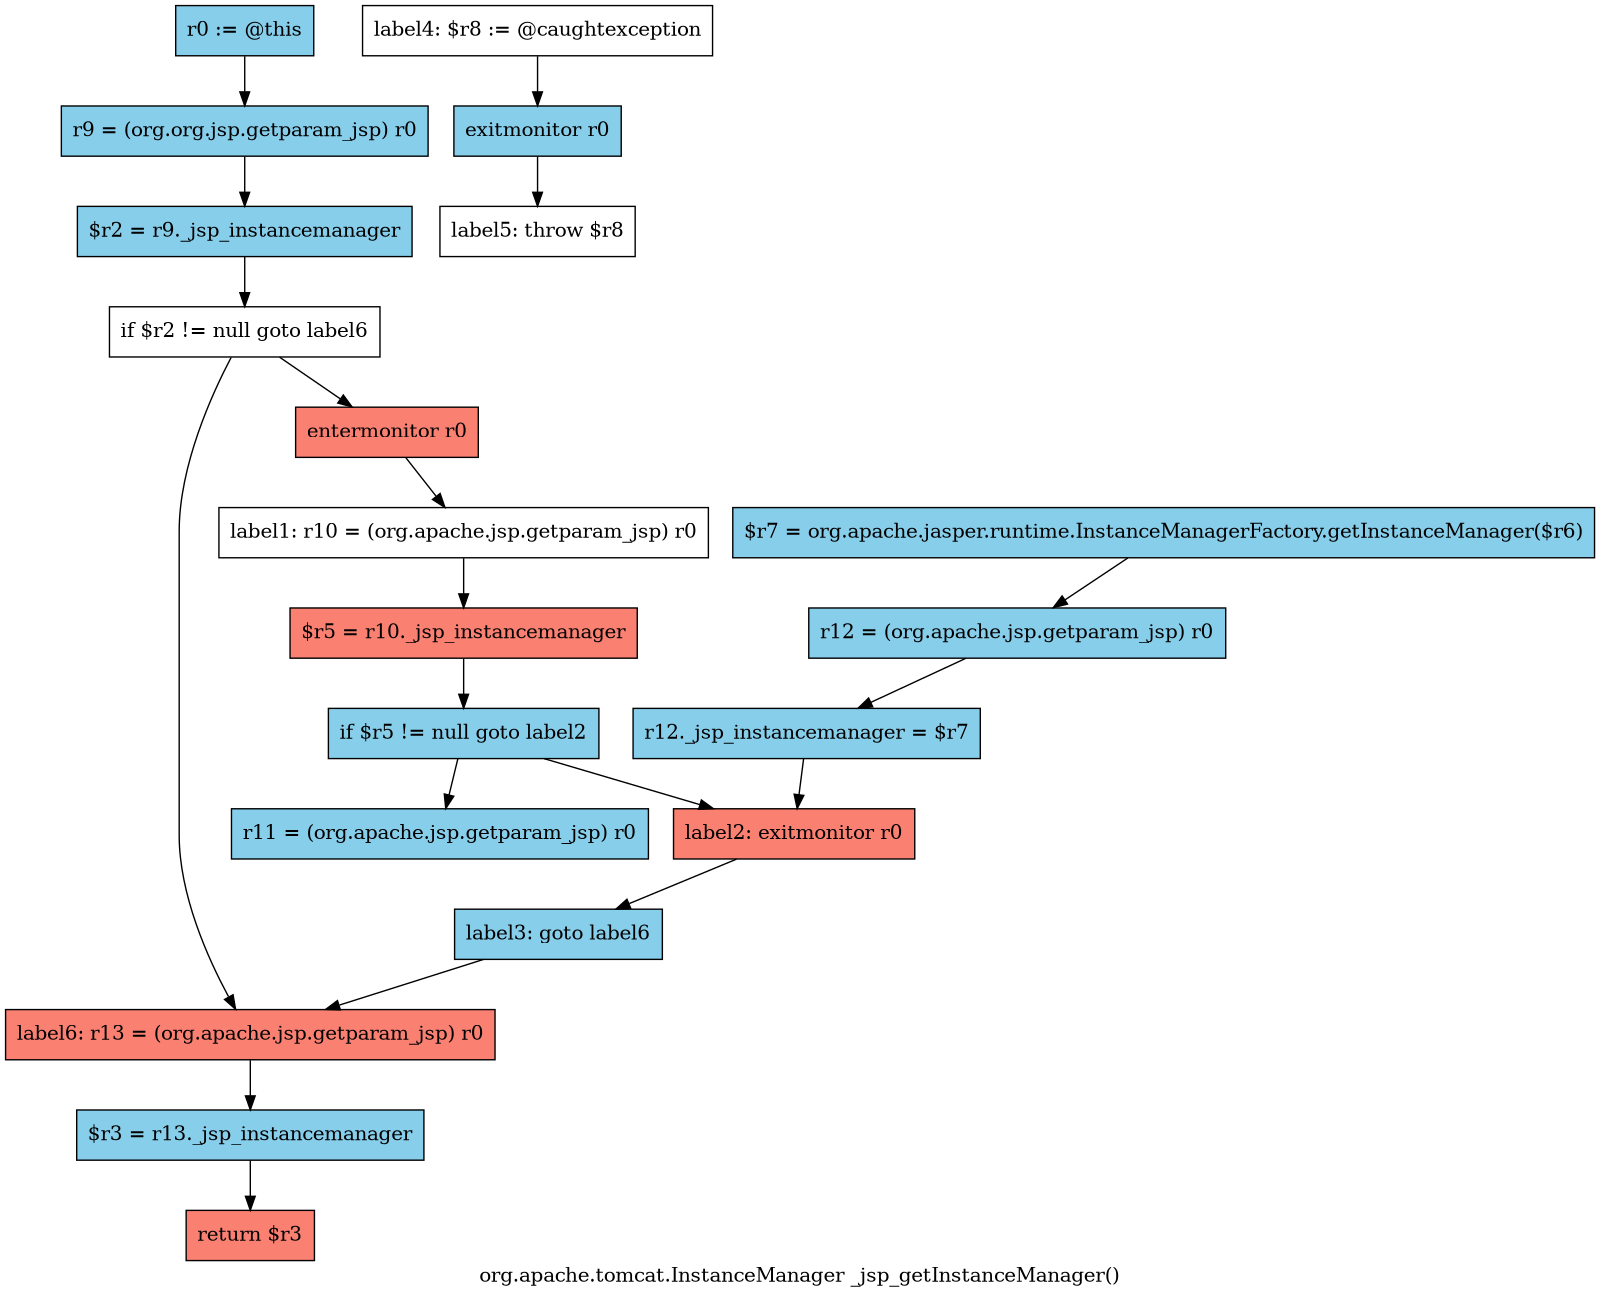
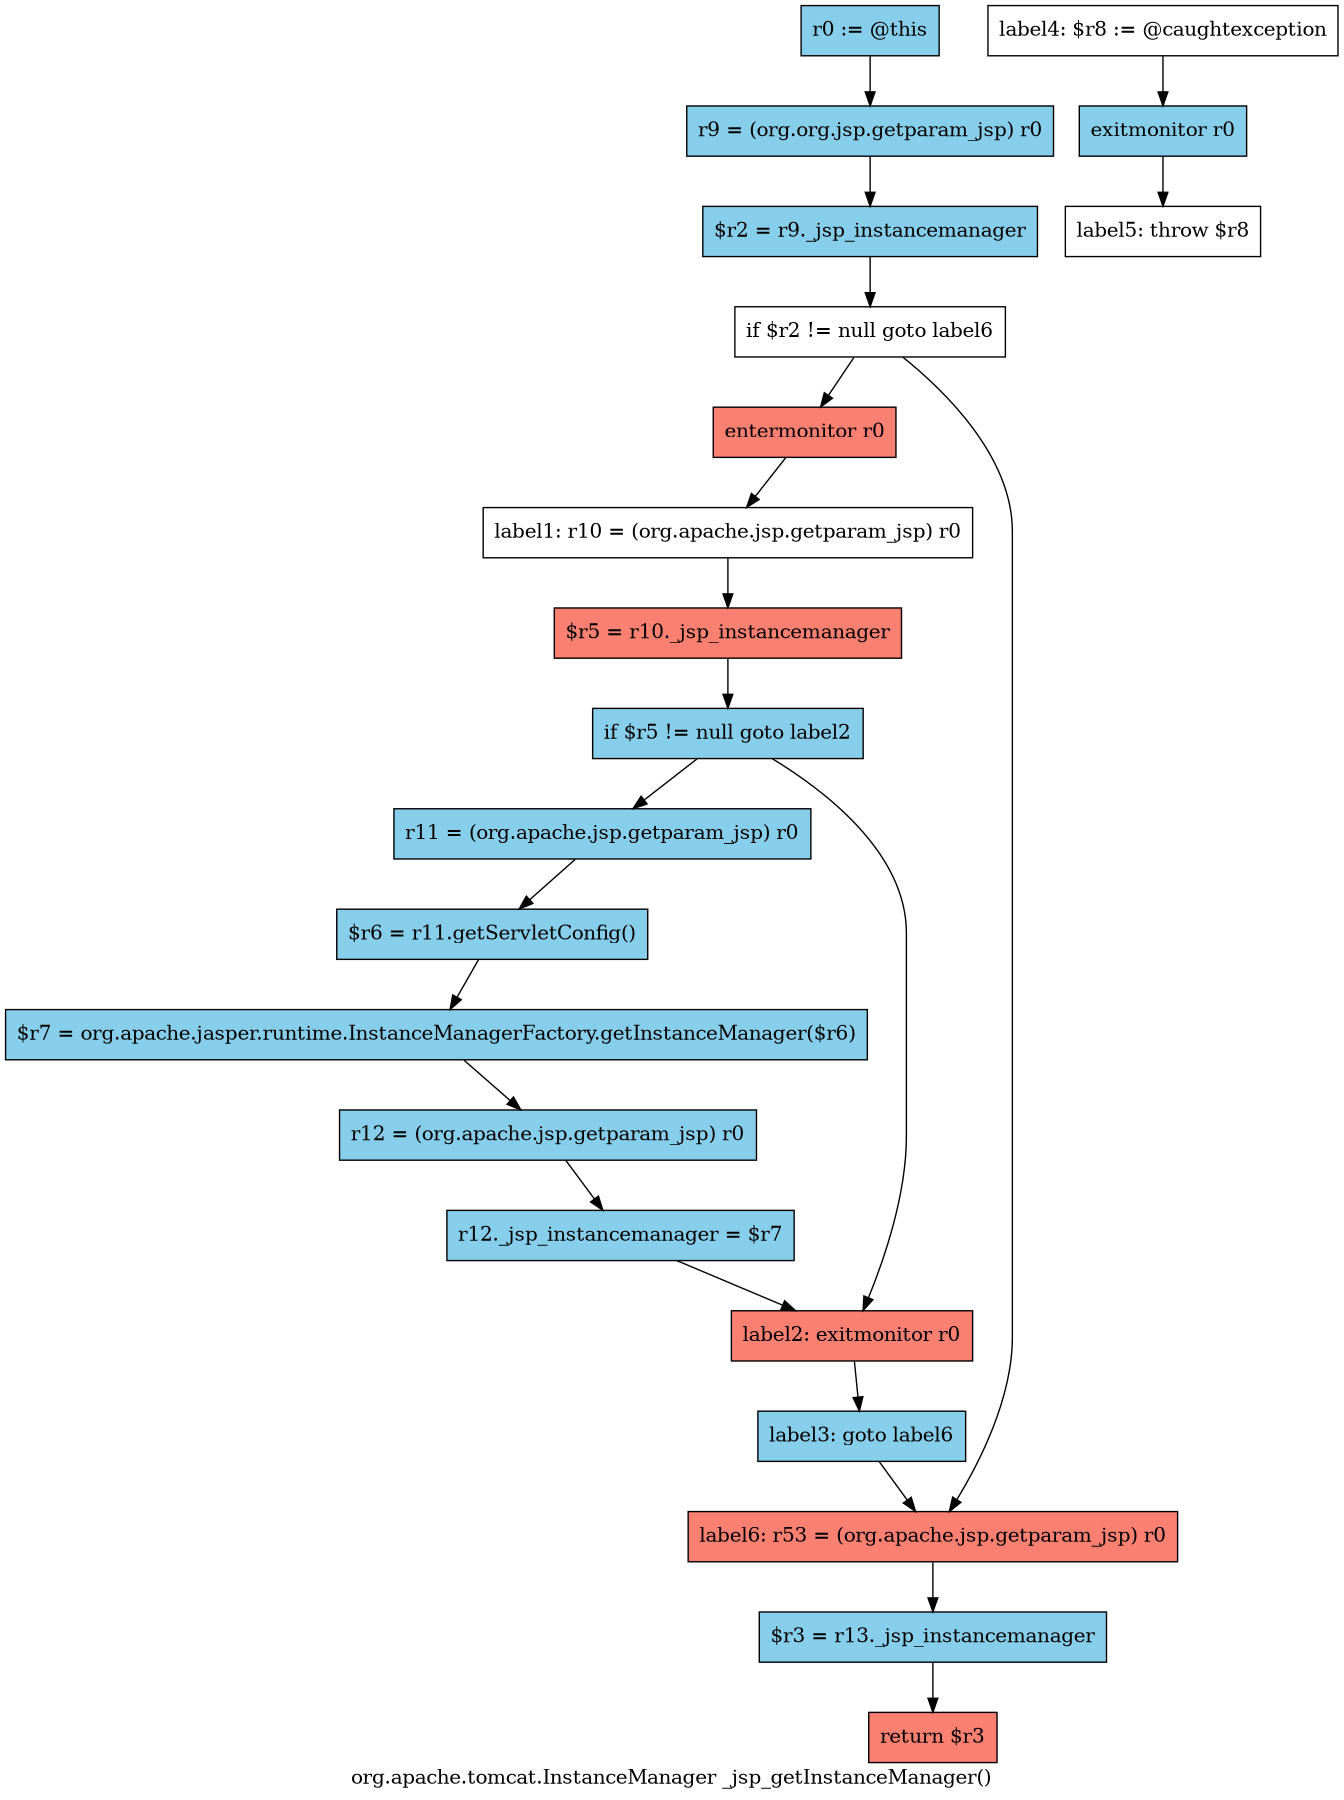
node "$r6 = r11.getServletConfig()": added
node "label6: r13 = (org.apache.jsp.getparam_jsp) r0": label "label6: r13 = (org.apache.jsp.getparam_jsp) r0" -> "label6: r53 = (org.apache.jsp.getparam_jsp) r0"
